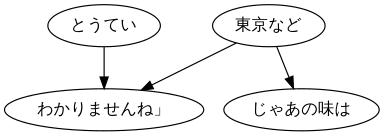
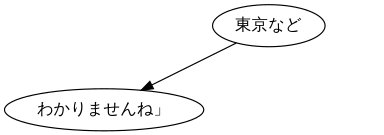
node "とうてい": removed
node "じゃあの味は": removed
